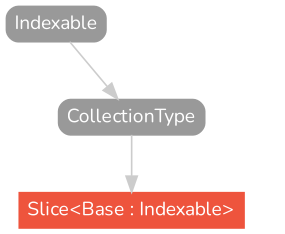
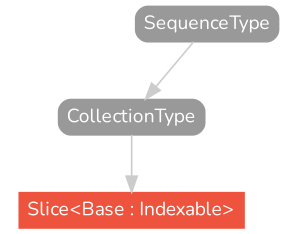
node "Indexable": removed
node "SequenceType": added
